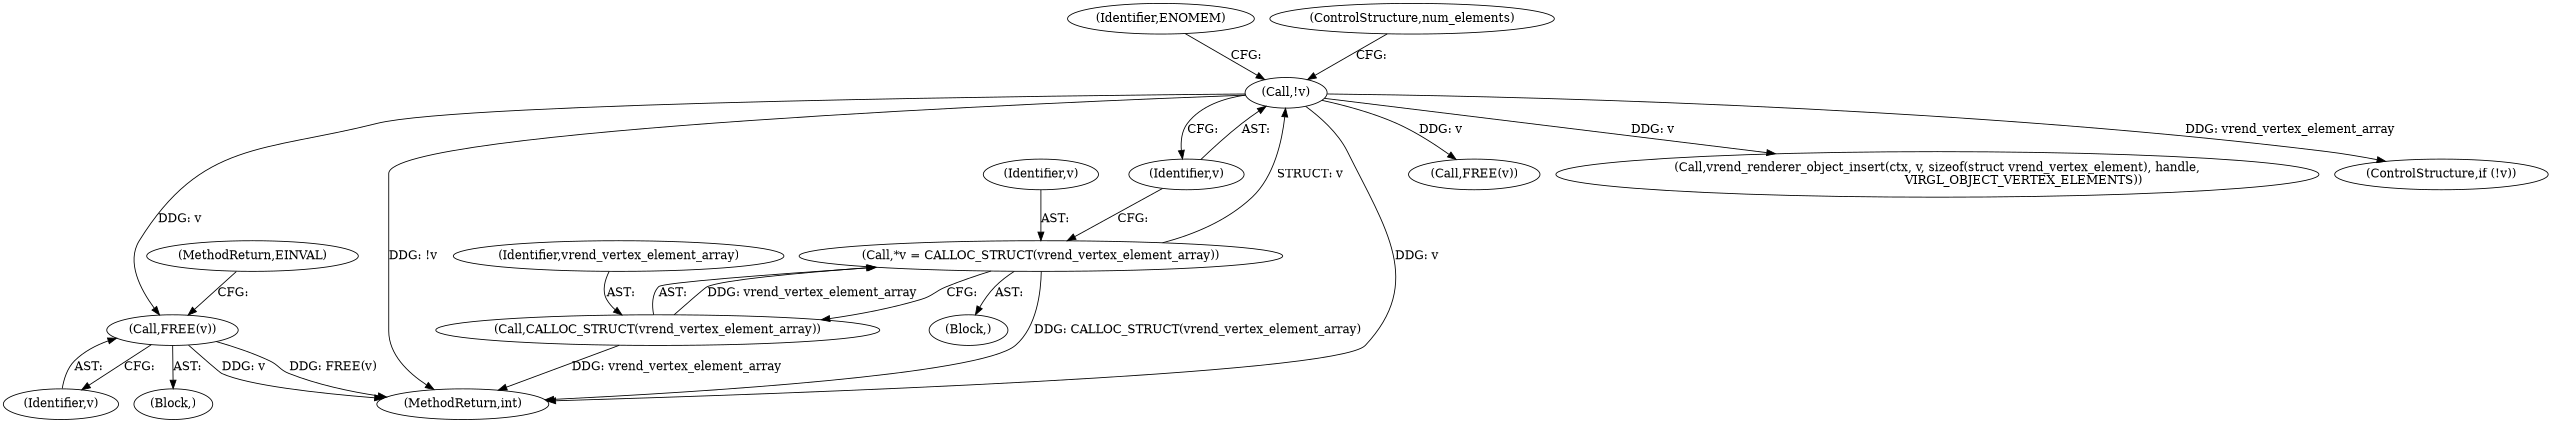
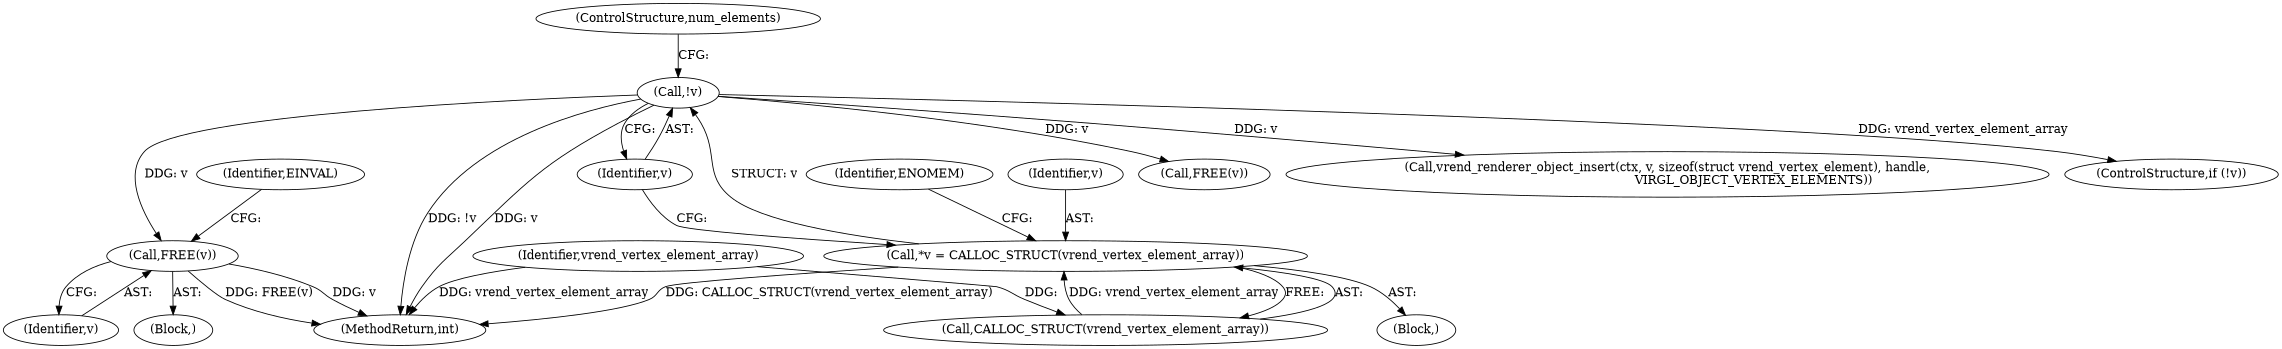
edge "(Identifier,ENOMEM)" -> "(Call,!v)": now "(Identifier,ENOMEM)" -> "(Call,*v = CALLOC_STRUCT(vrend_vertex_element_array))"
node "(MethodReturn,EINVAL)": label "(MethodReturn,EINVAL)" -> "(Identifier,EINVAL)"
edge "(Identifier,vrend_vertex_element_array)" -> "(Call,CALLOC_STRUCT(vrend_vertex_element_array))": label "AST: " -> "DDG: "
edge "(Call,*v = CALLOC_STRUCT(vrend_vertex_element_array))" -> "(Call,CALLOC_STRUCT(vrend_vertex_element_array))": label "CFG: " -> "FREE: "
edge "(Call,CALLOC_STRUCT(vrend_vertex_element_array))" -> "(MethodReturn,int)": now "(Identifier,vrend_vertex_element_array)" -> "(MethodReturn,int)"
